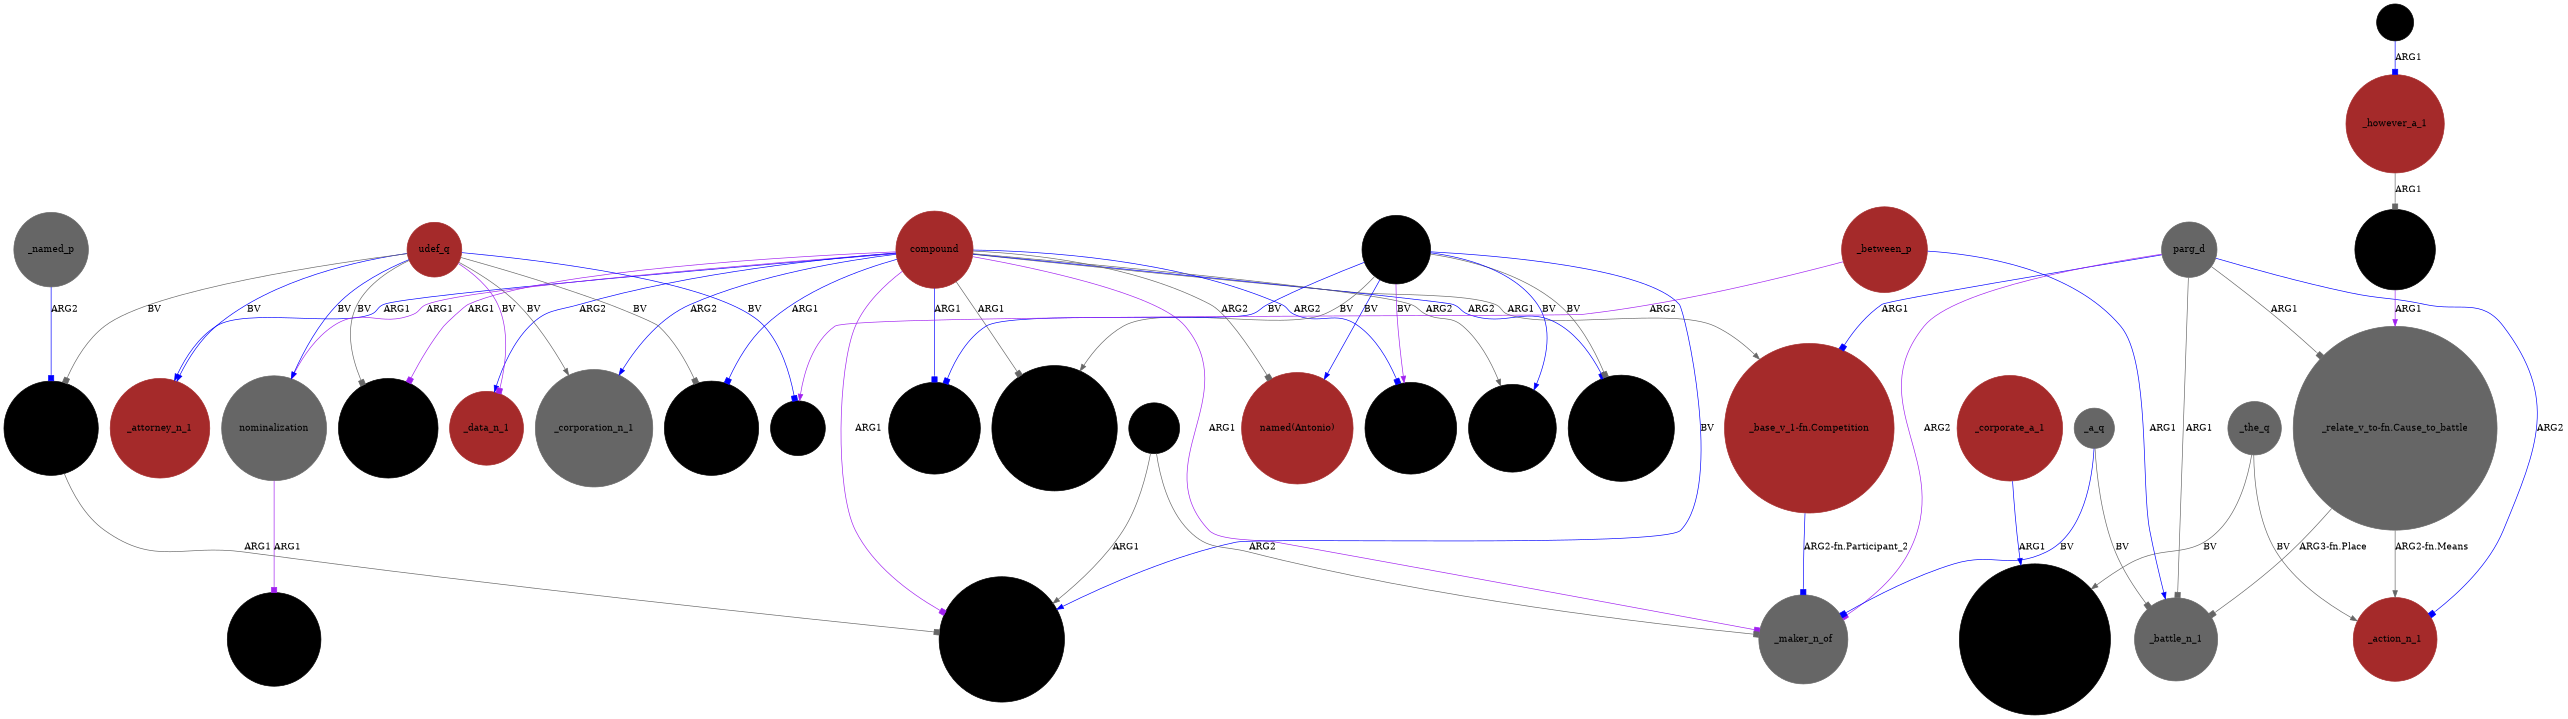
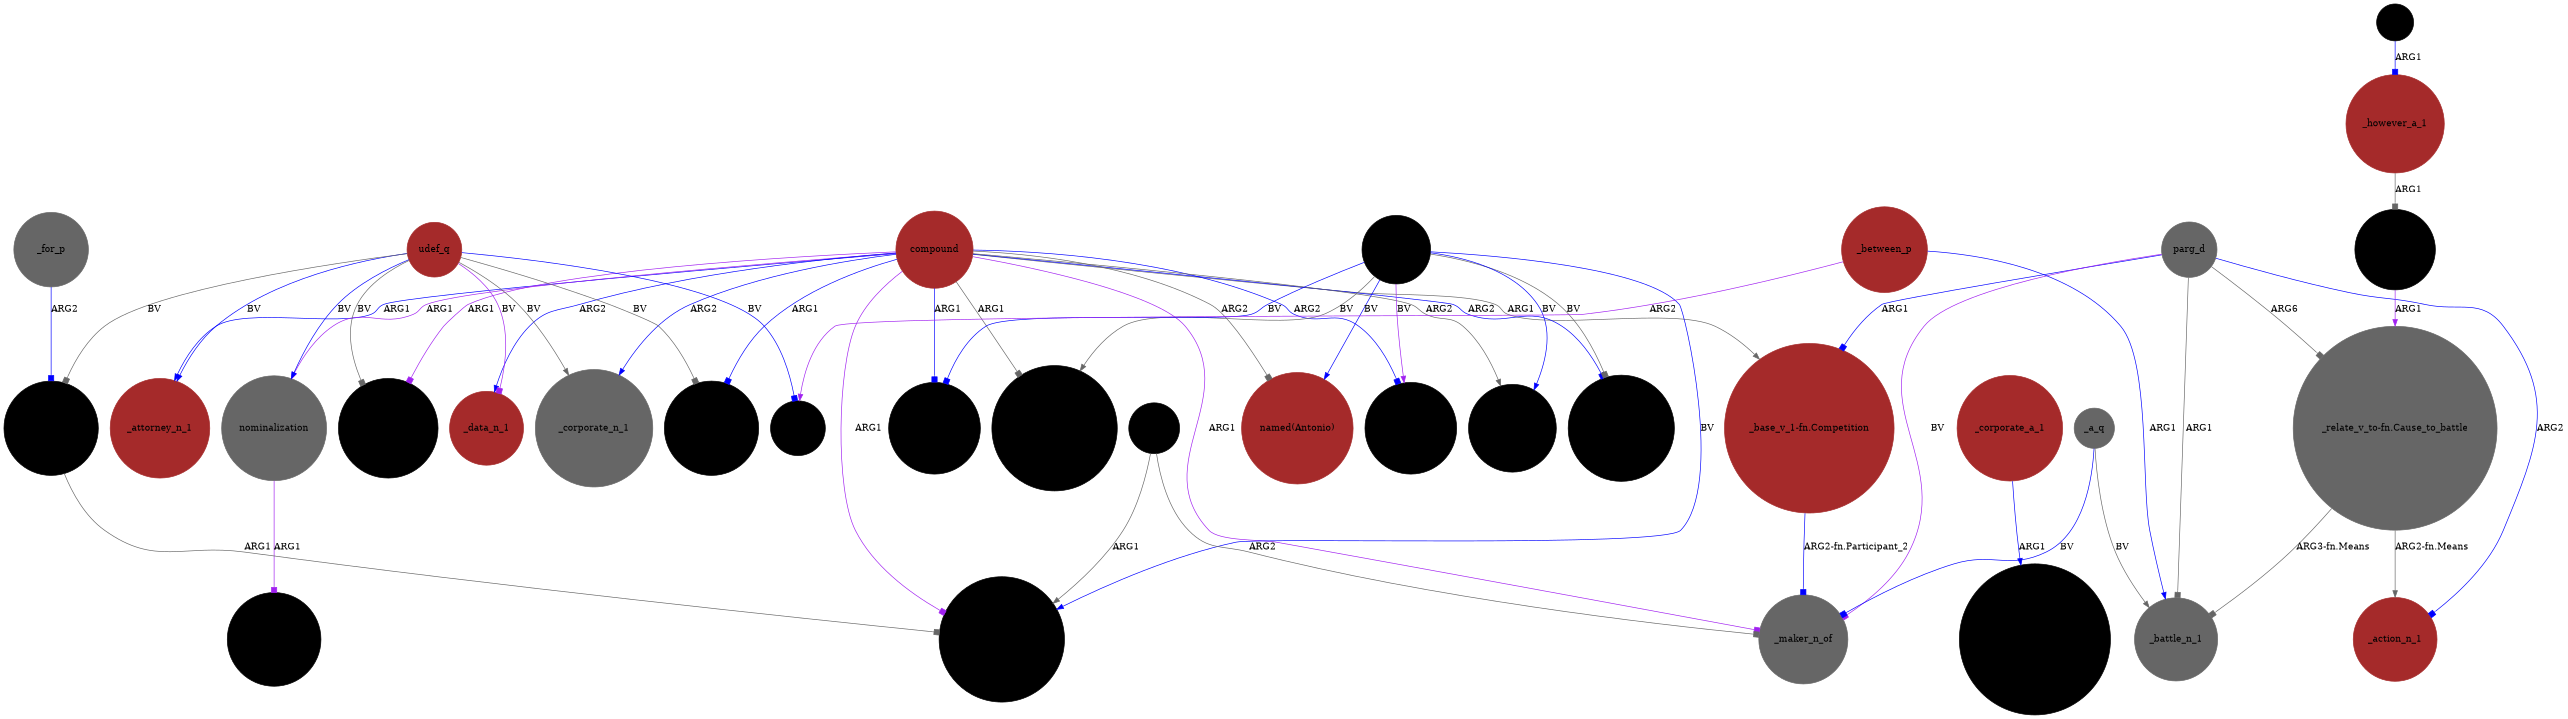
node "_named_p": label "_named_p" -> "_for_p"
edge "parg_d" -> "_relate_v_to-fn.Cause_to_battle": label "ARG1" -> "ARG6"
node "_corporation_n_1": label "_corporation_n_1" -> "_corporate_n_1"
edge "parg_d" -> "_maker_n_of": label "ARG2" -> "BV"
node "_the_q": removed
edge "_a_q" -> "_battle_n_1": arrowhead box -> normal
edge "_relate_v_to-fn.Cause_to_battle" -> "_battle_n_1": label "ARG3-fn.Place" -> "ARG3-fn.Means"
